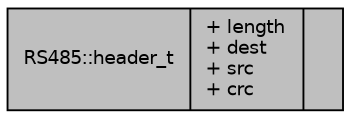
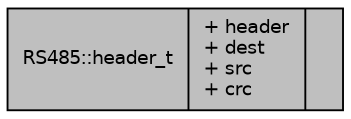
node "RS485::header_t": text "+ length" -> "+ header"
